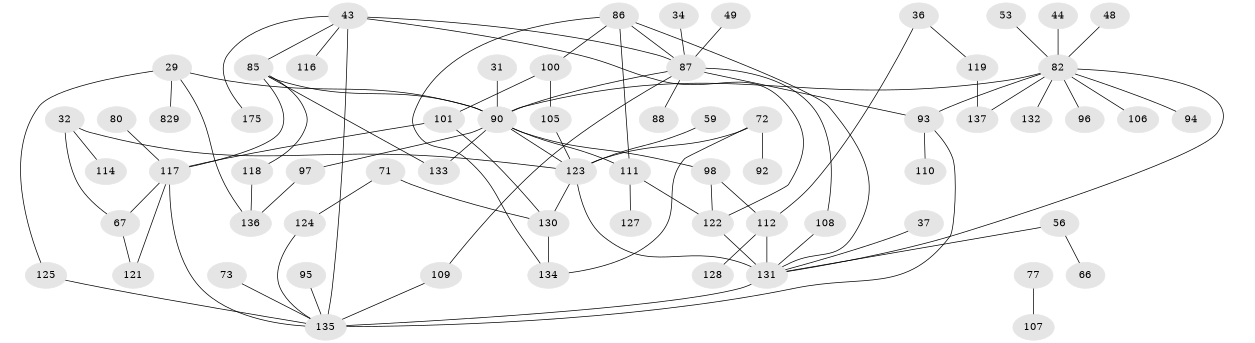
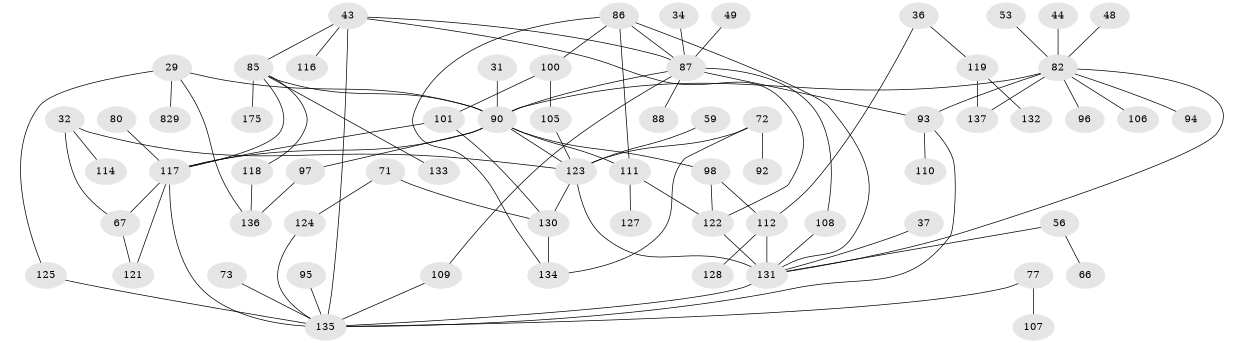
edge "43" -- "175": now "85" -- "175"
edge "82" -- "132": now "119" -- "132"
edge "90" -- "133": now "90" -- "117"
edge "77" -- "135": added
